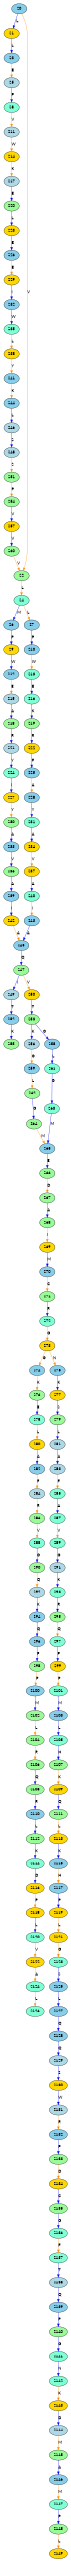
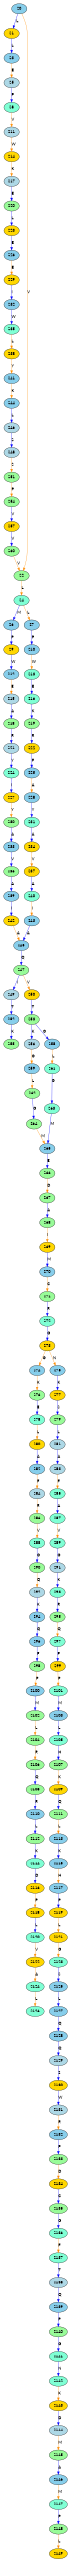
edge "S58" -> "S61": color blue -> darkorange
edge "S72" -> "S73": color darkorange -> blue
node "S113": fillcolor gold -> skyblue
